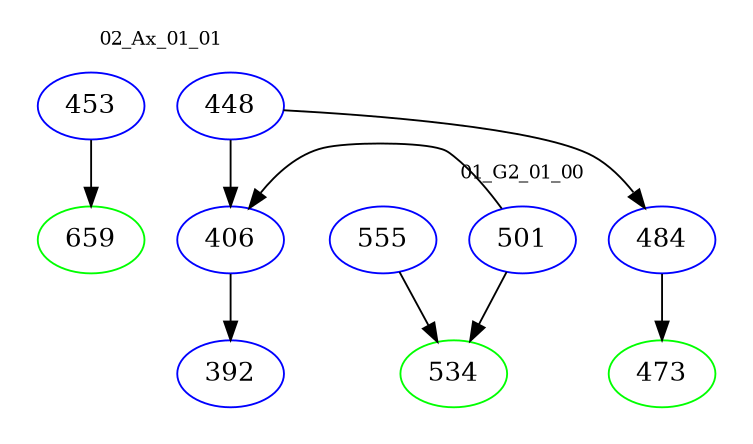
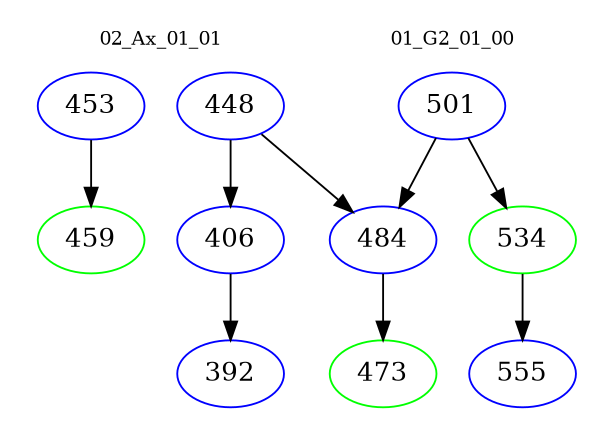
edge "501" -> "406": now "501" -> "484"
node "659": label "659" -> "459"
edge "555" -> "534": reversed
